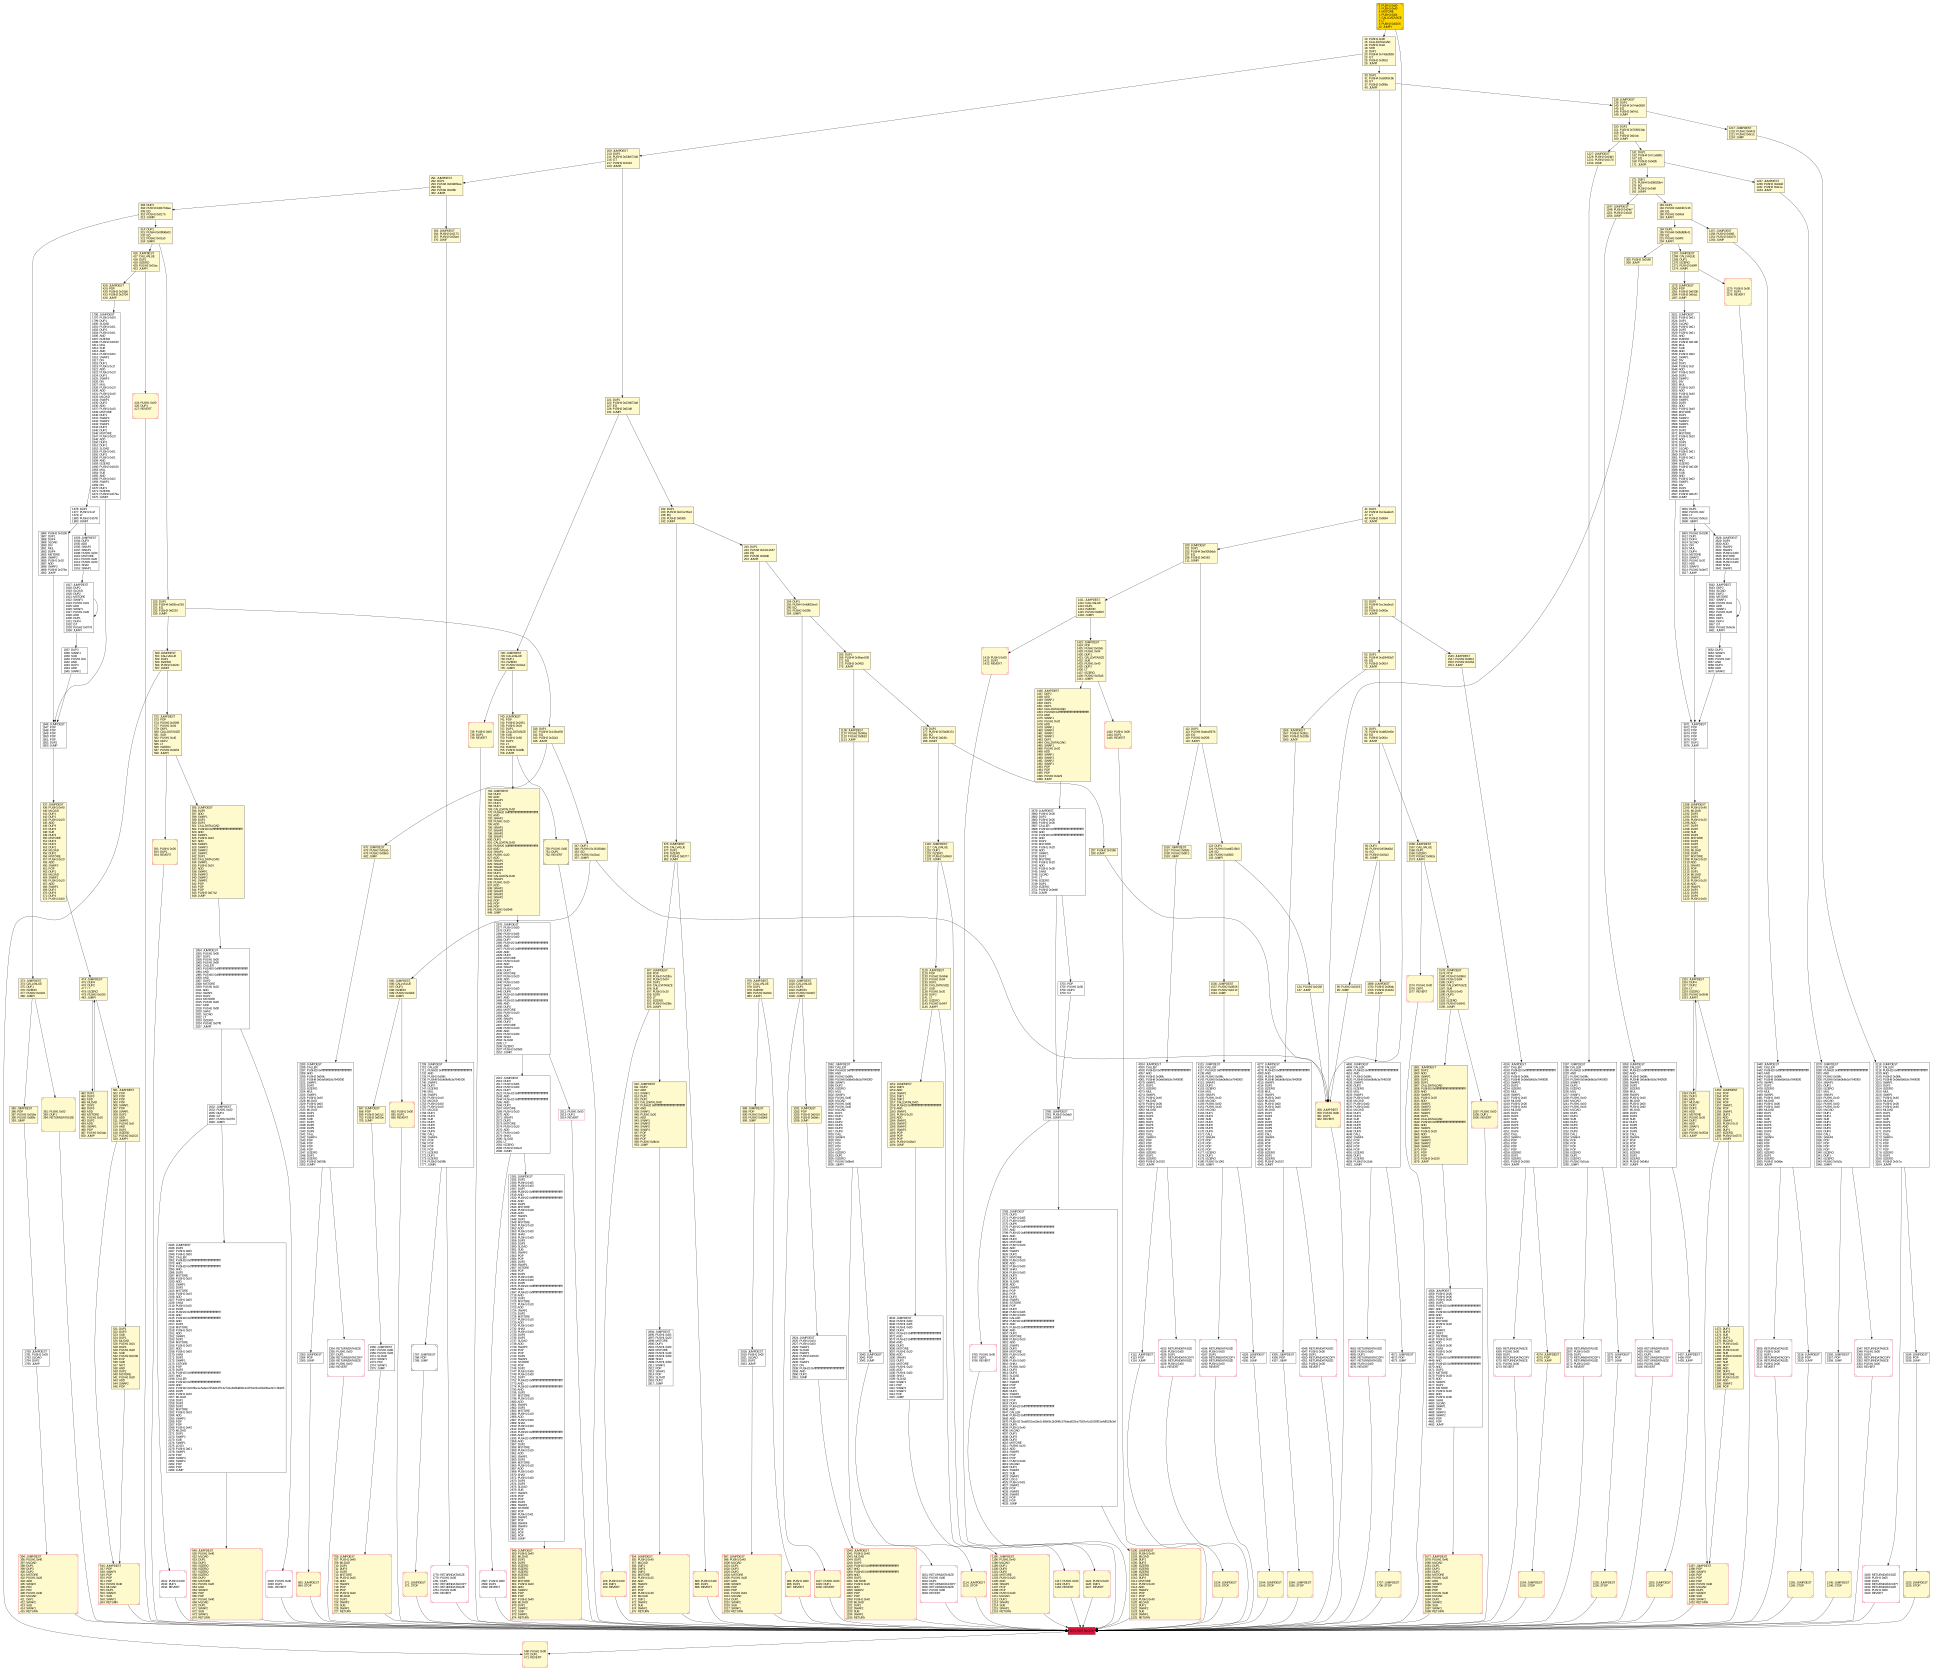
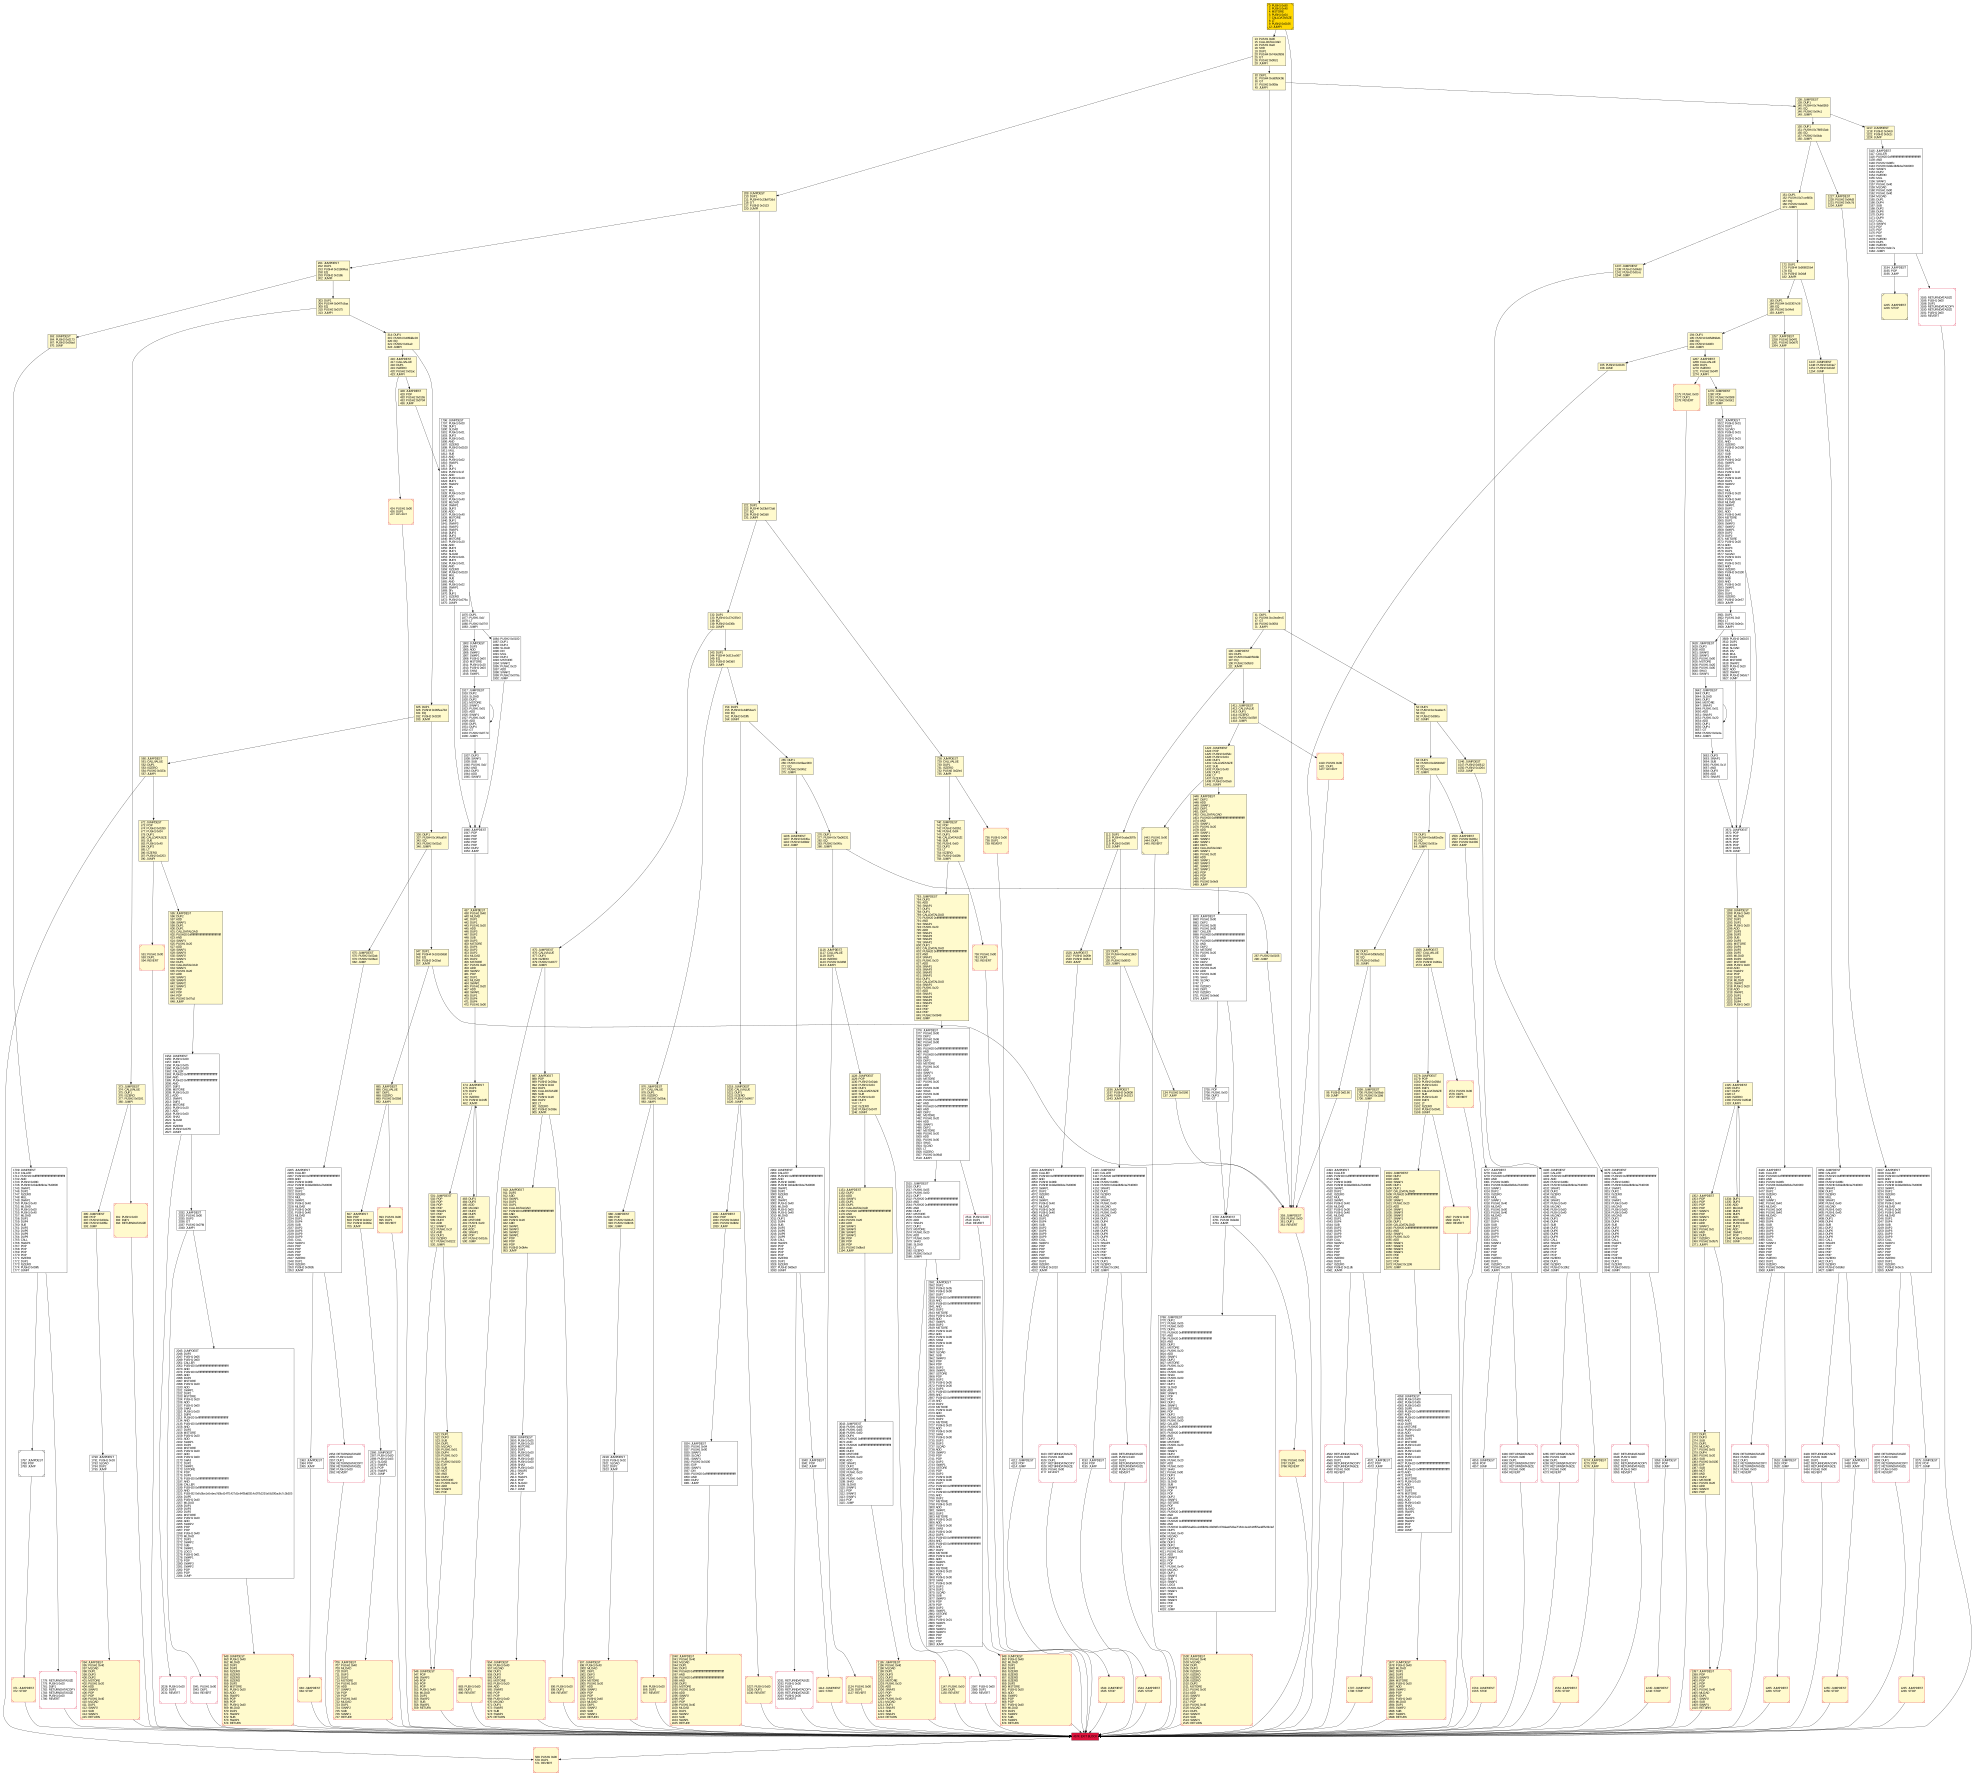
node "1442: PUSH1 0x00 1444: DUP1 1445: REVERT": color crimson -> black
node "759: PUSH1 0x00 761: DUP1 762: REVERT": color black -> crimson
node "3765: PUSH1 0x00 3767: DUP1 3768: REVERT": fillcolor white -> lemonchiffon
edge "1225: JUMPDEST 1226: STOP" -> "4574: EXIT BLOCK": removed
